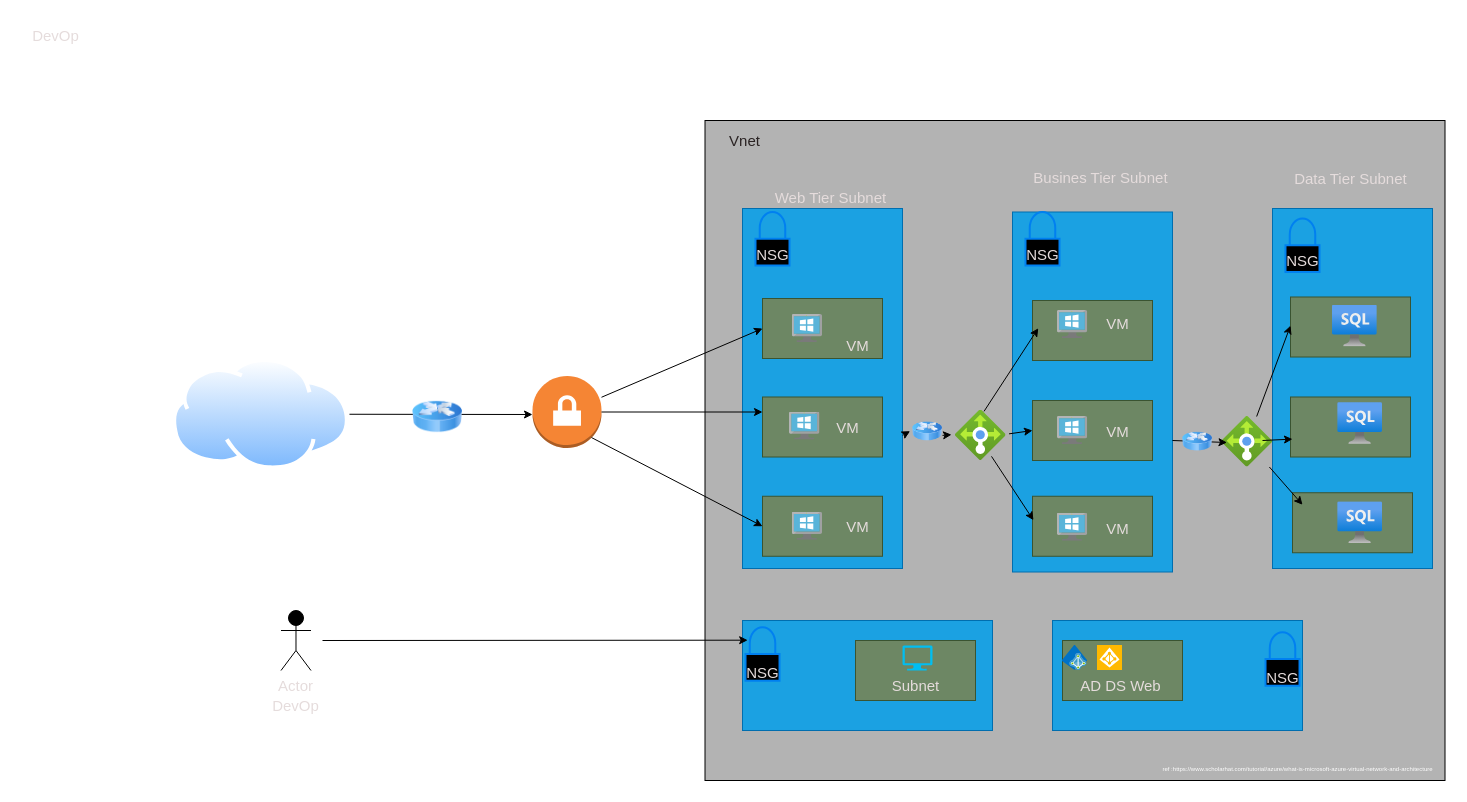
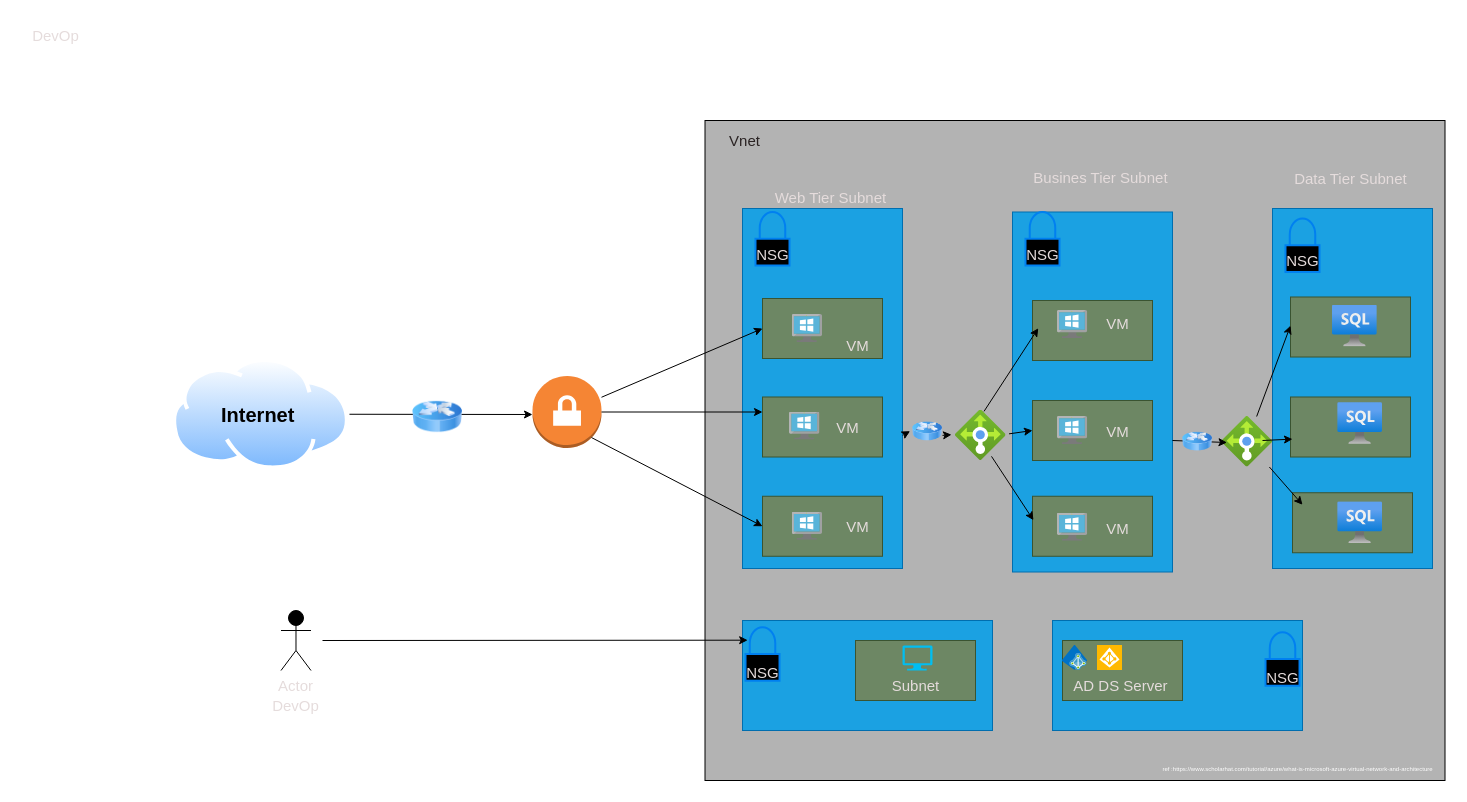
node "Internet": added
node "AD DS Web": label "AD DS Web" -> "AD DS Server"
